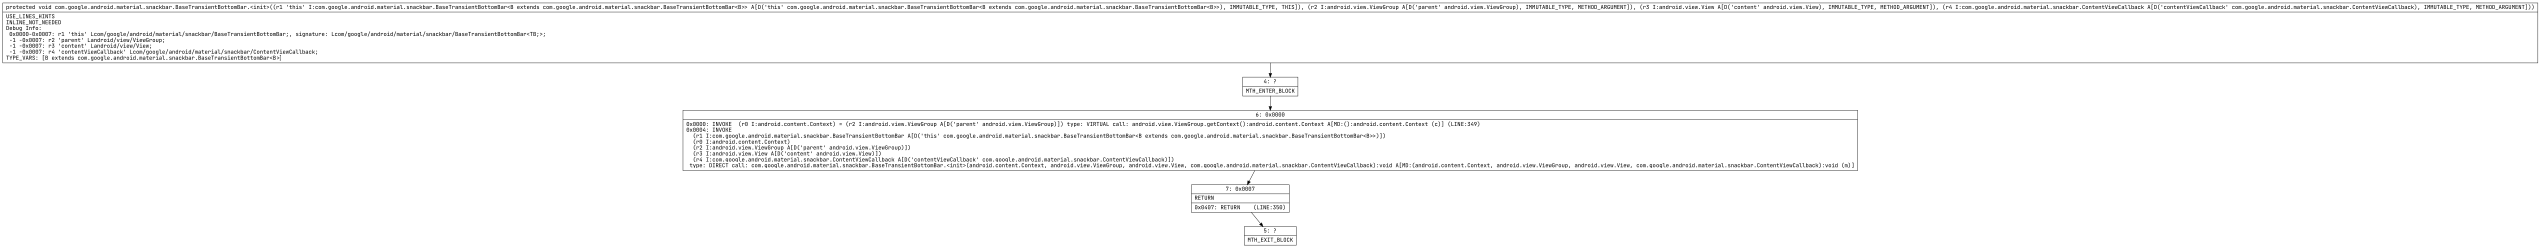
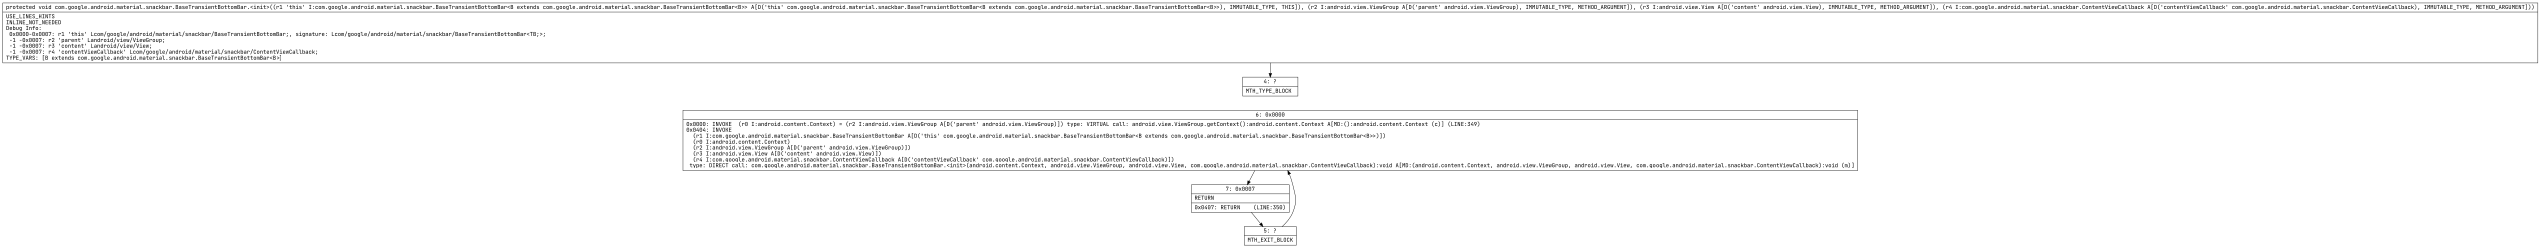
node "4: ?": text "MTH_ENTER_BLOCK" -> "MTH_TYPE_BLOCK"
edge "4: ?" -> "6: 0x0000": now "5: ?" -> "6: 0x0000"
node "6: 0x0000": text "0x0004: INVOKE" -> "0x0404: INVOKE"
